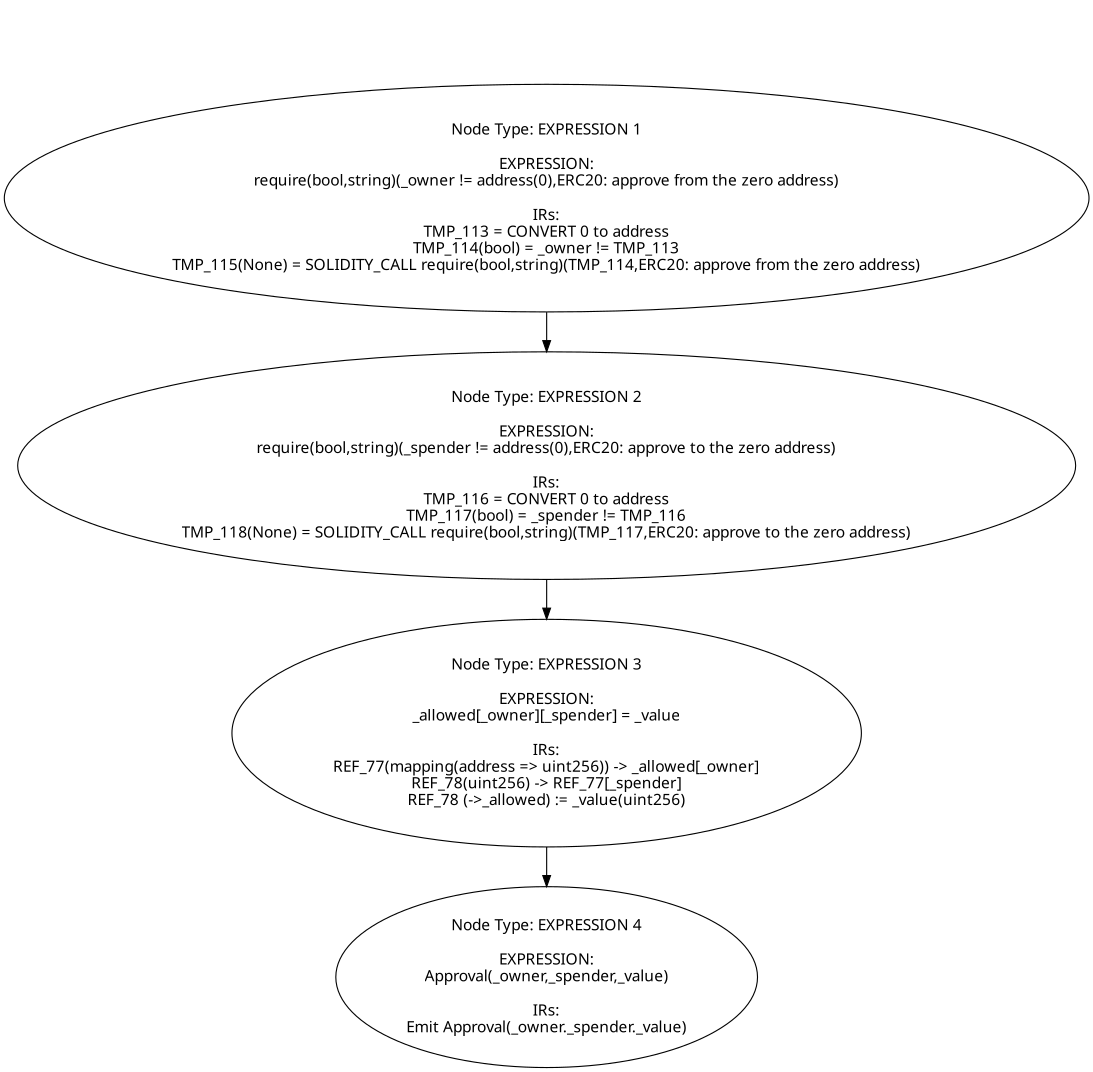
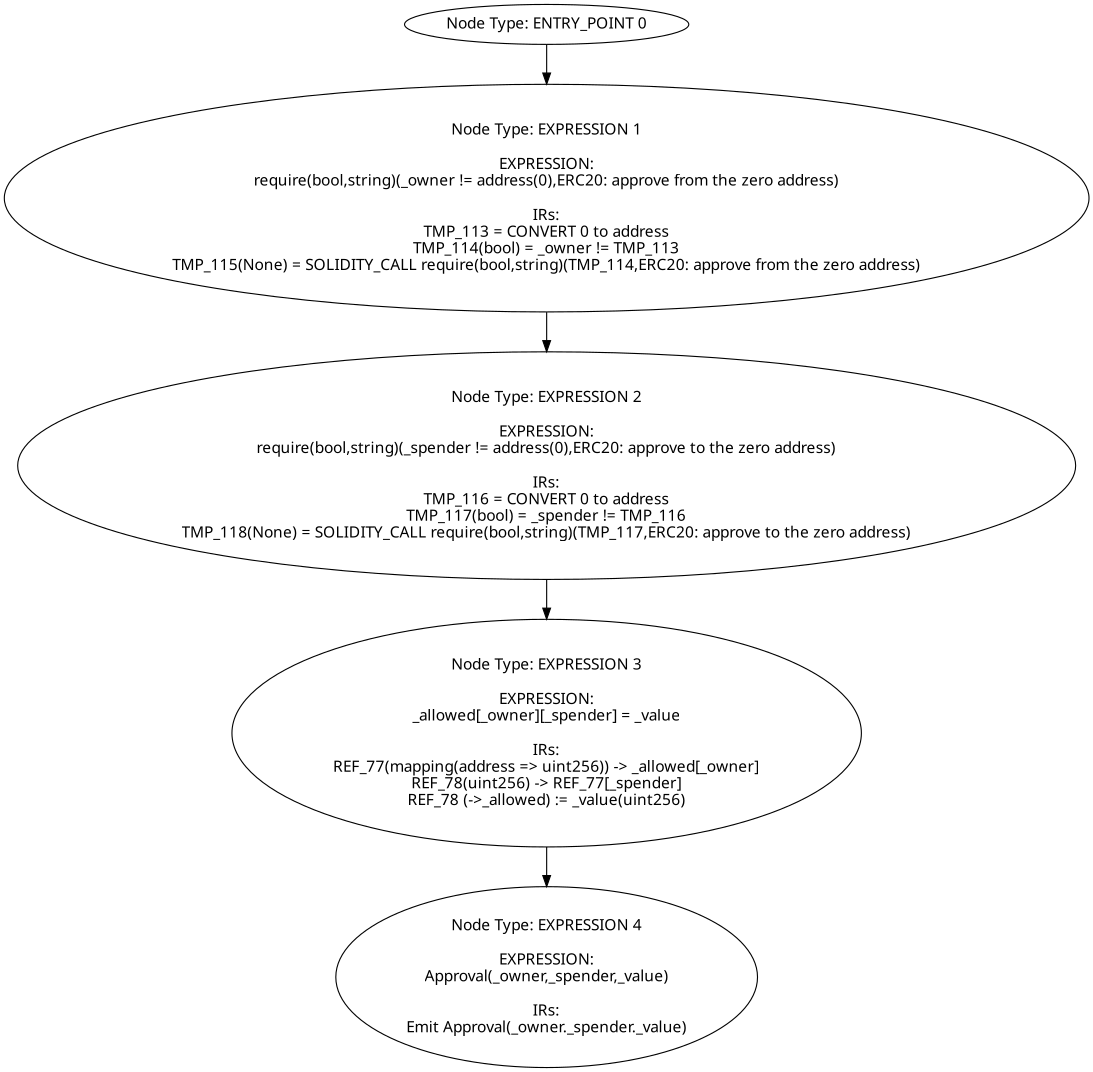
node "Node Type: ENTRY_POINT 0": added
